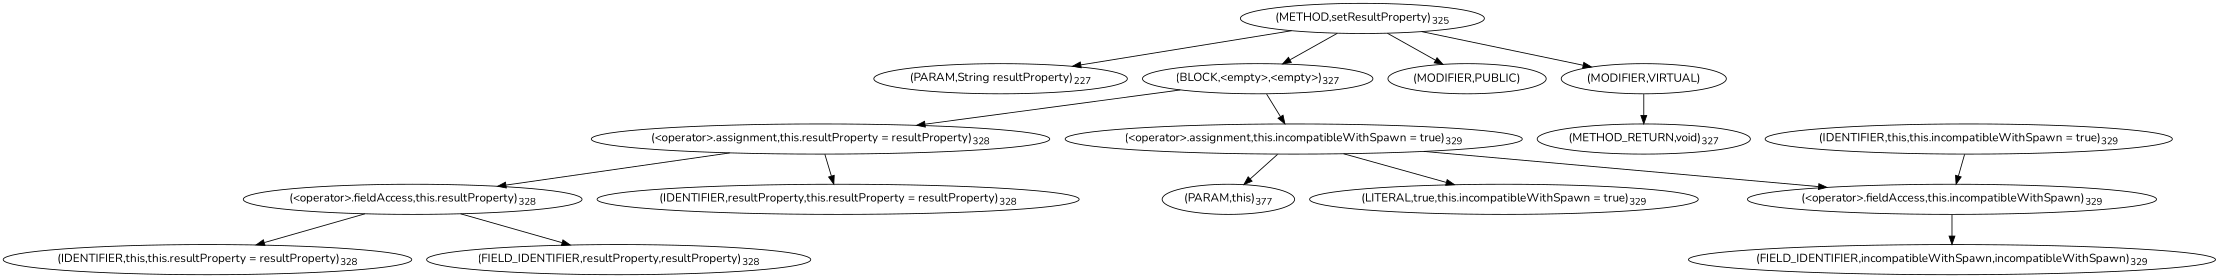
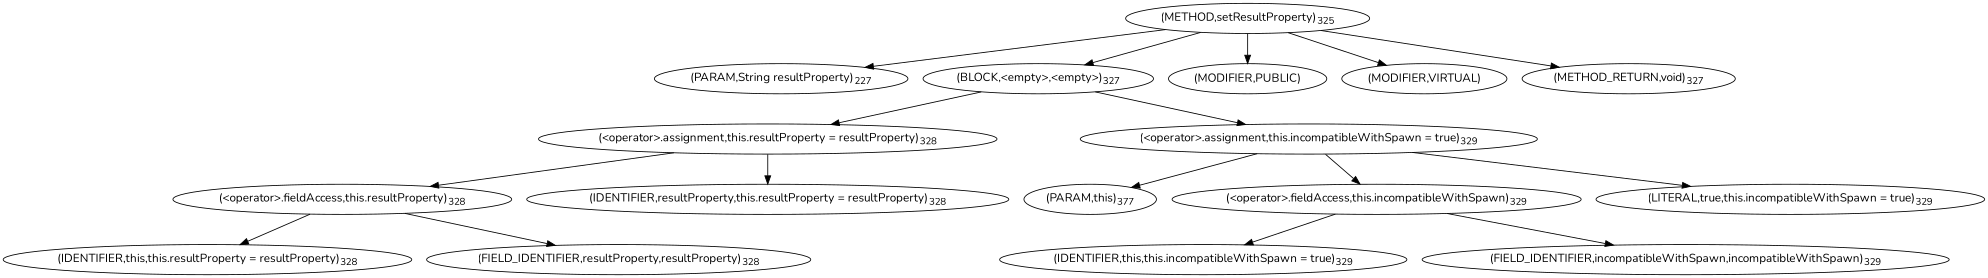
edge "(MODIFIER,VIRTUAL)" -> "(METHOD_RETURN,void)": now "(METHOD,setResultProperty)" -> "(METHOD_RETURN,void)"
edge "(IDENTIFIER,this,this.incompatibleWithSpawn = true)" -> "(<operator>.fieldAccess,this.incompatibleWithSpawn)": reversed
